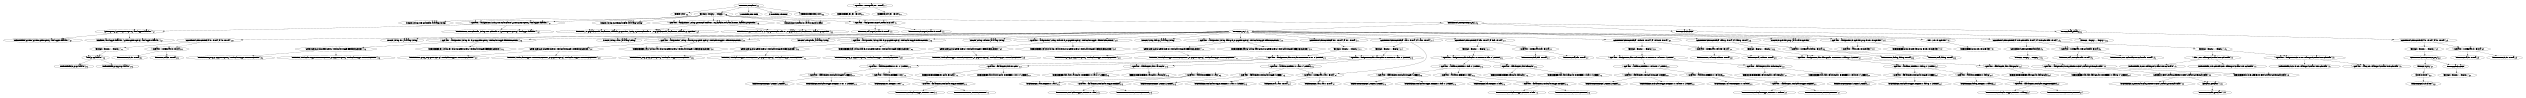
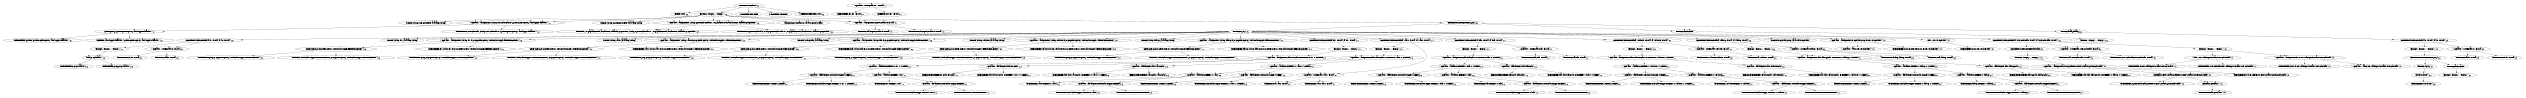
edge "(<operator>.addition,PREFIX + warn + SUFFIX)" -> "(<operator>.notEquals,warn != null)": now "(<operator>.addition,PREFIX + warn + SUFFIX)" -> "(<operator>.addition,PREFIX + warn)"
